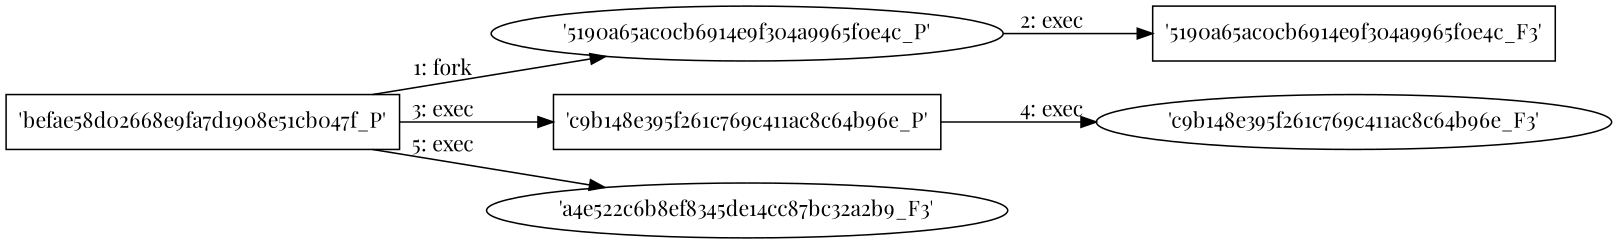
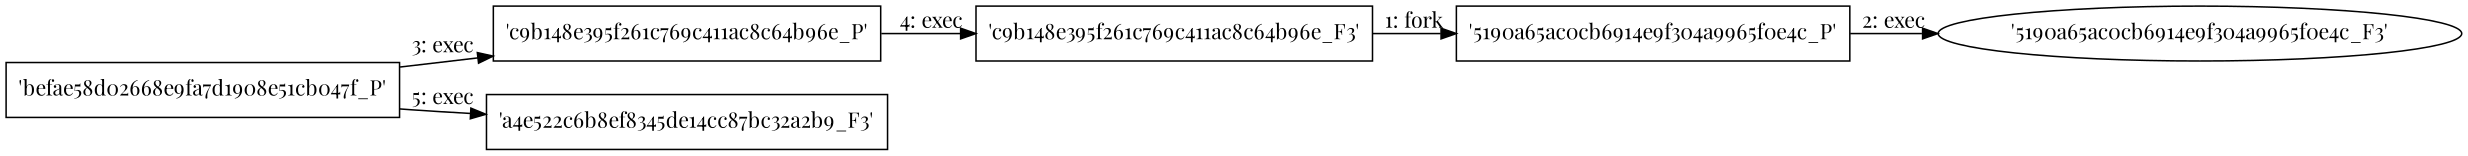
node "'5190a65ac0cb6914e9f304a9965f0e4c_P'": shape ellipse -> box
node "'5190a65ac0cb6914e9f304a9965f0e4c_F3'": shape box -> ellipse
edge "'befae58d02668e9fa7d1908e51cb047f_P'" -> "'5190a65ac0cb6914e9f304a9965f0e4c_P'": now "'c9b148e395f261c769c411ac8c64b96e_F3'" -> "'5190a65ac0cb6914e9f304a9965f0e4c_P'"
node "'c9b148e395f261c769c411ac8c64b96e_F3'": shape ellipse -> box
node "'a4e522c6b8ef8345de14cc87bc32a2b9_F3'": shape ellipse -> box
